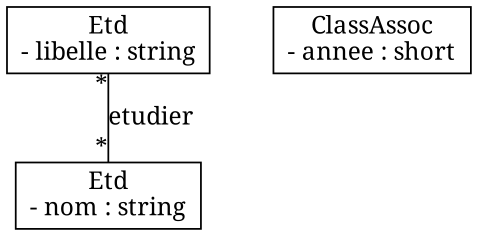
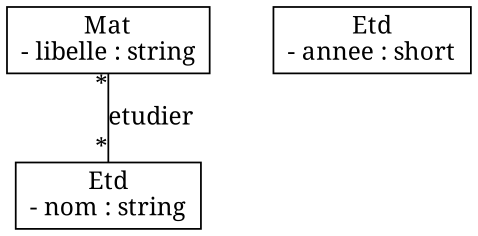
node "Etd - libelle : string": label "Etd - libelle : string" -> "Mat - libelle : string"
node "ClassAssoc - annee : short": label "ClassAssoc - annee : short" -> "Etd - annee : short"
